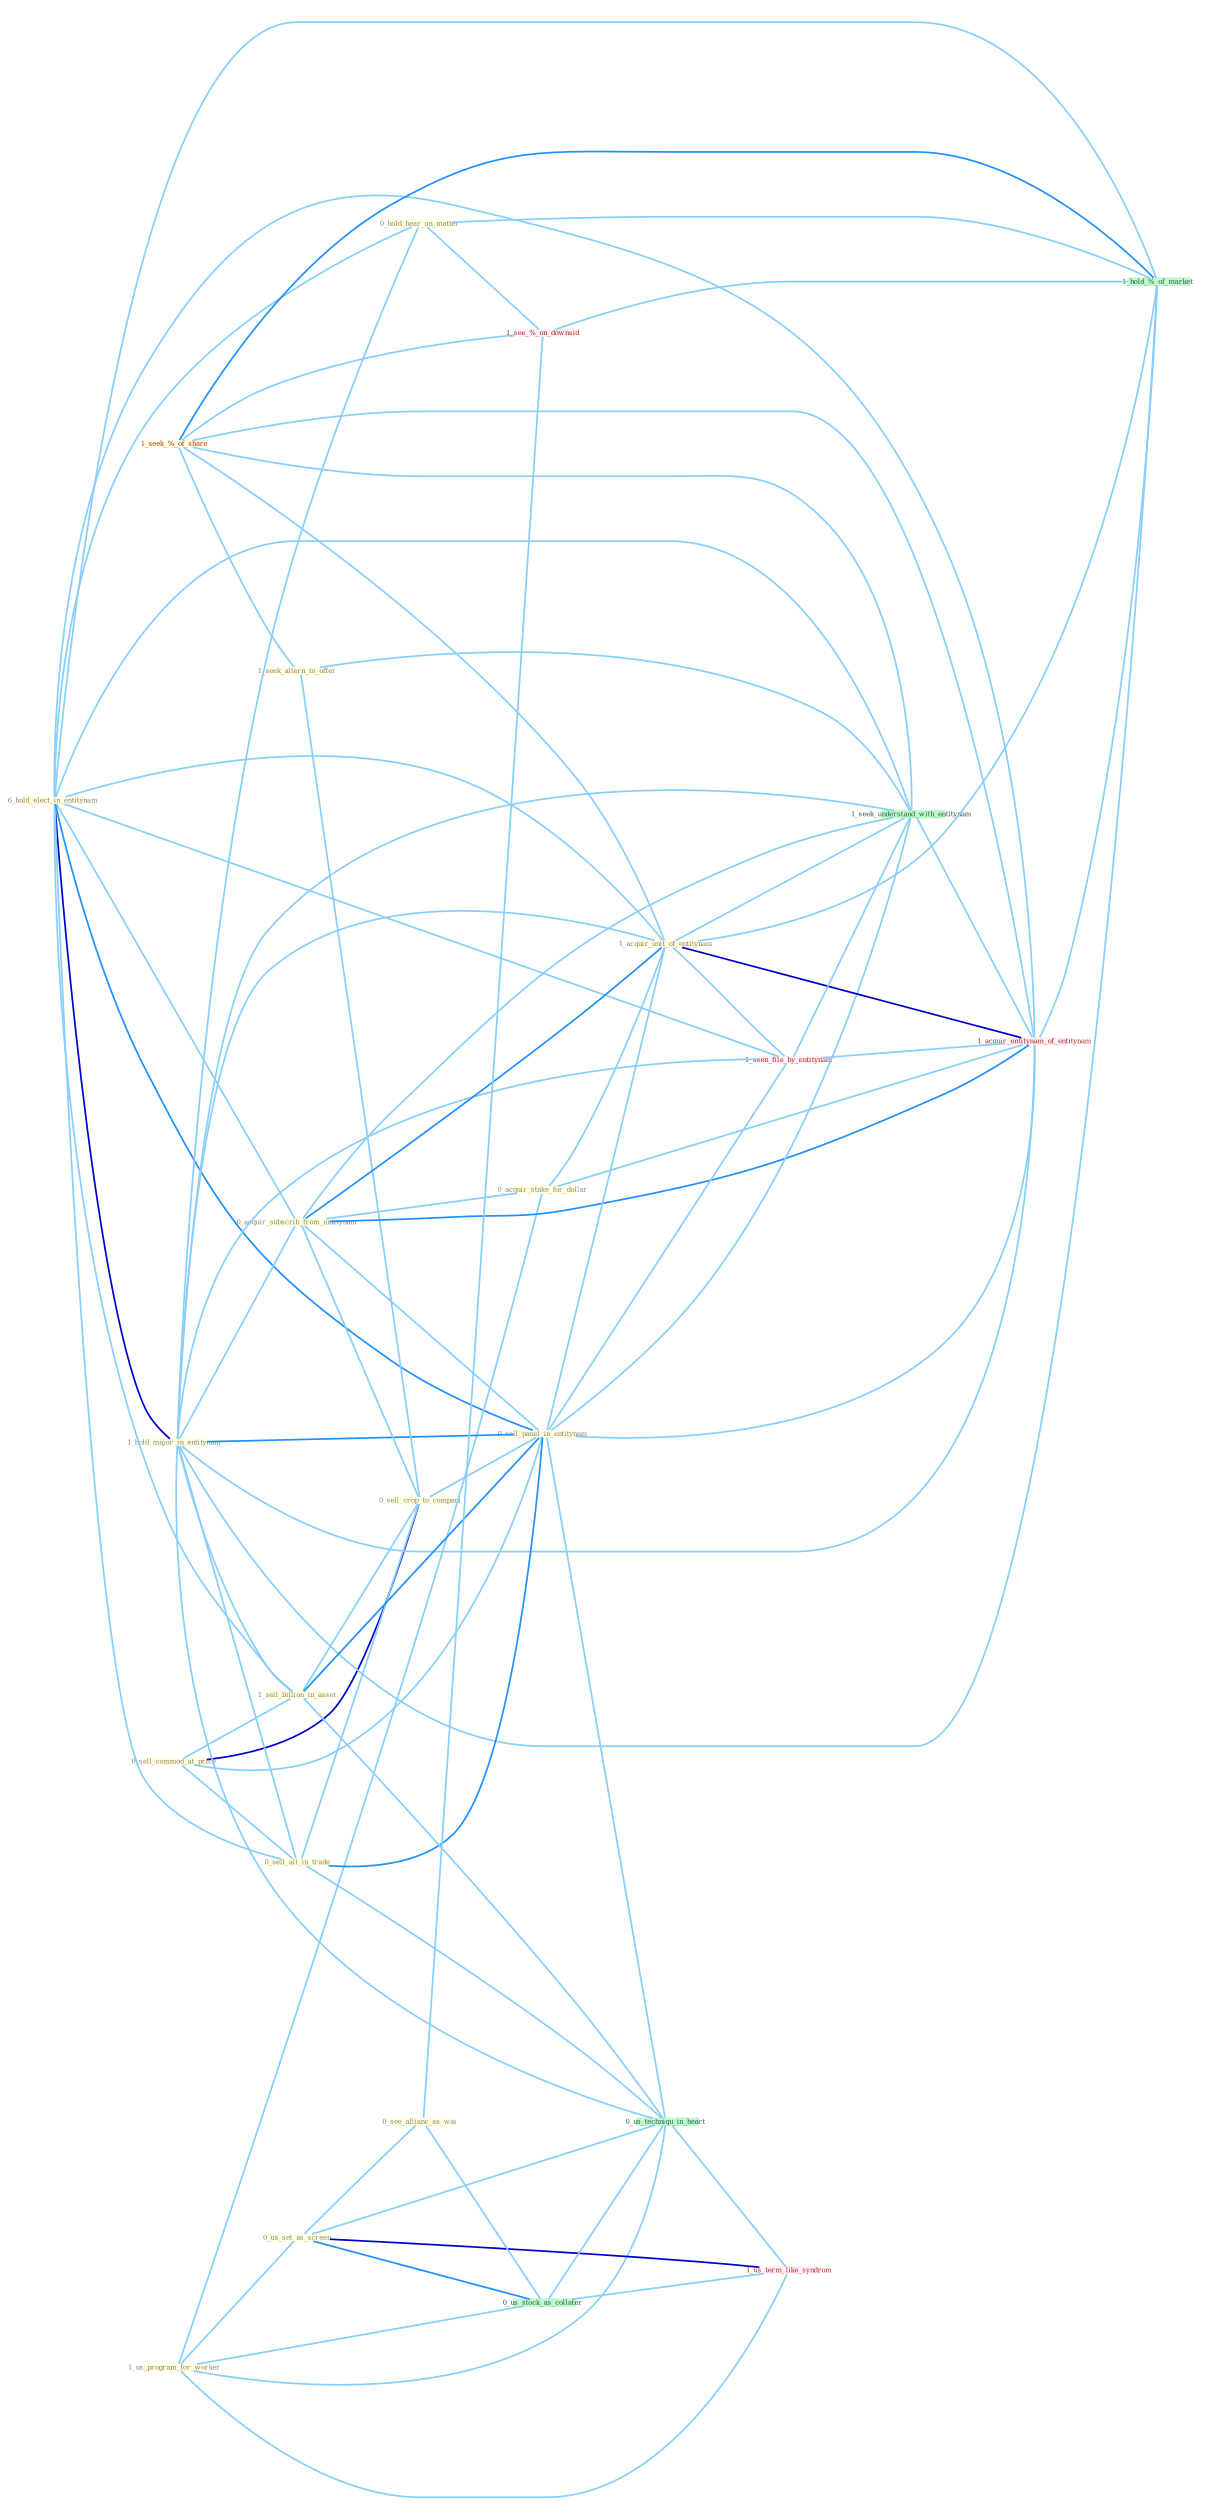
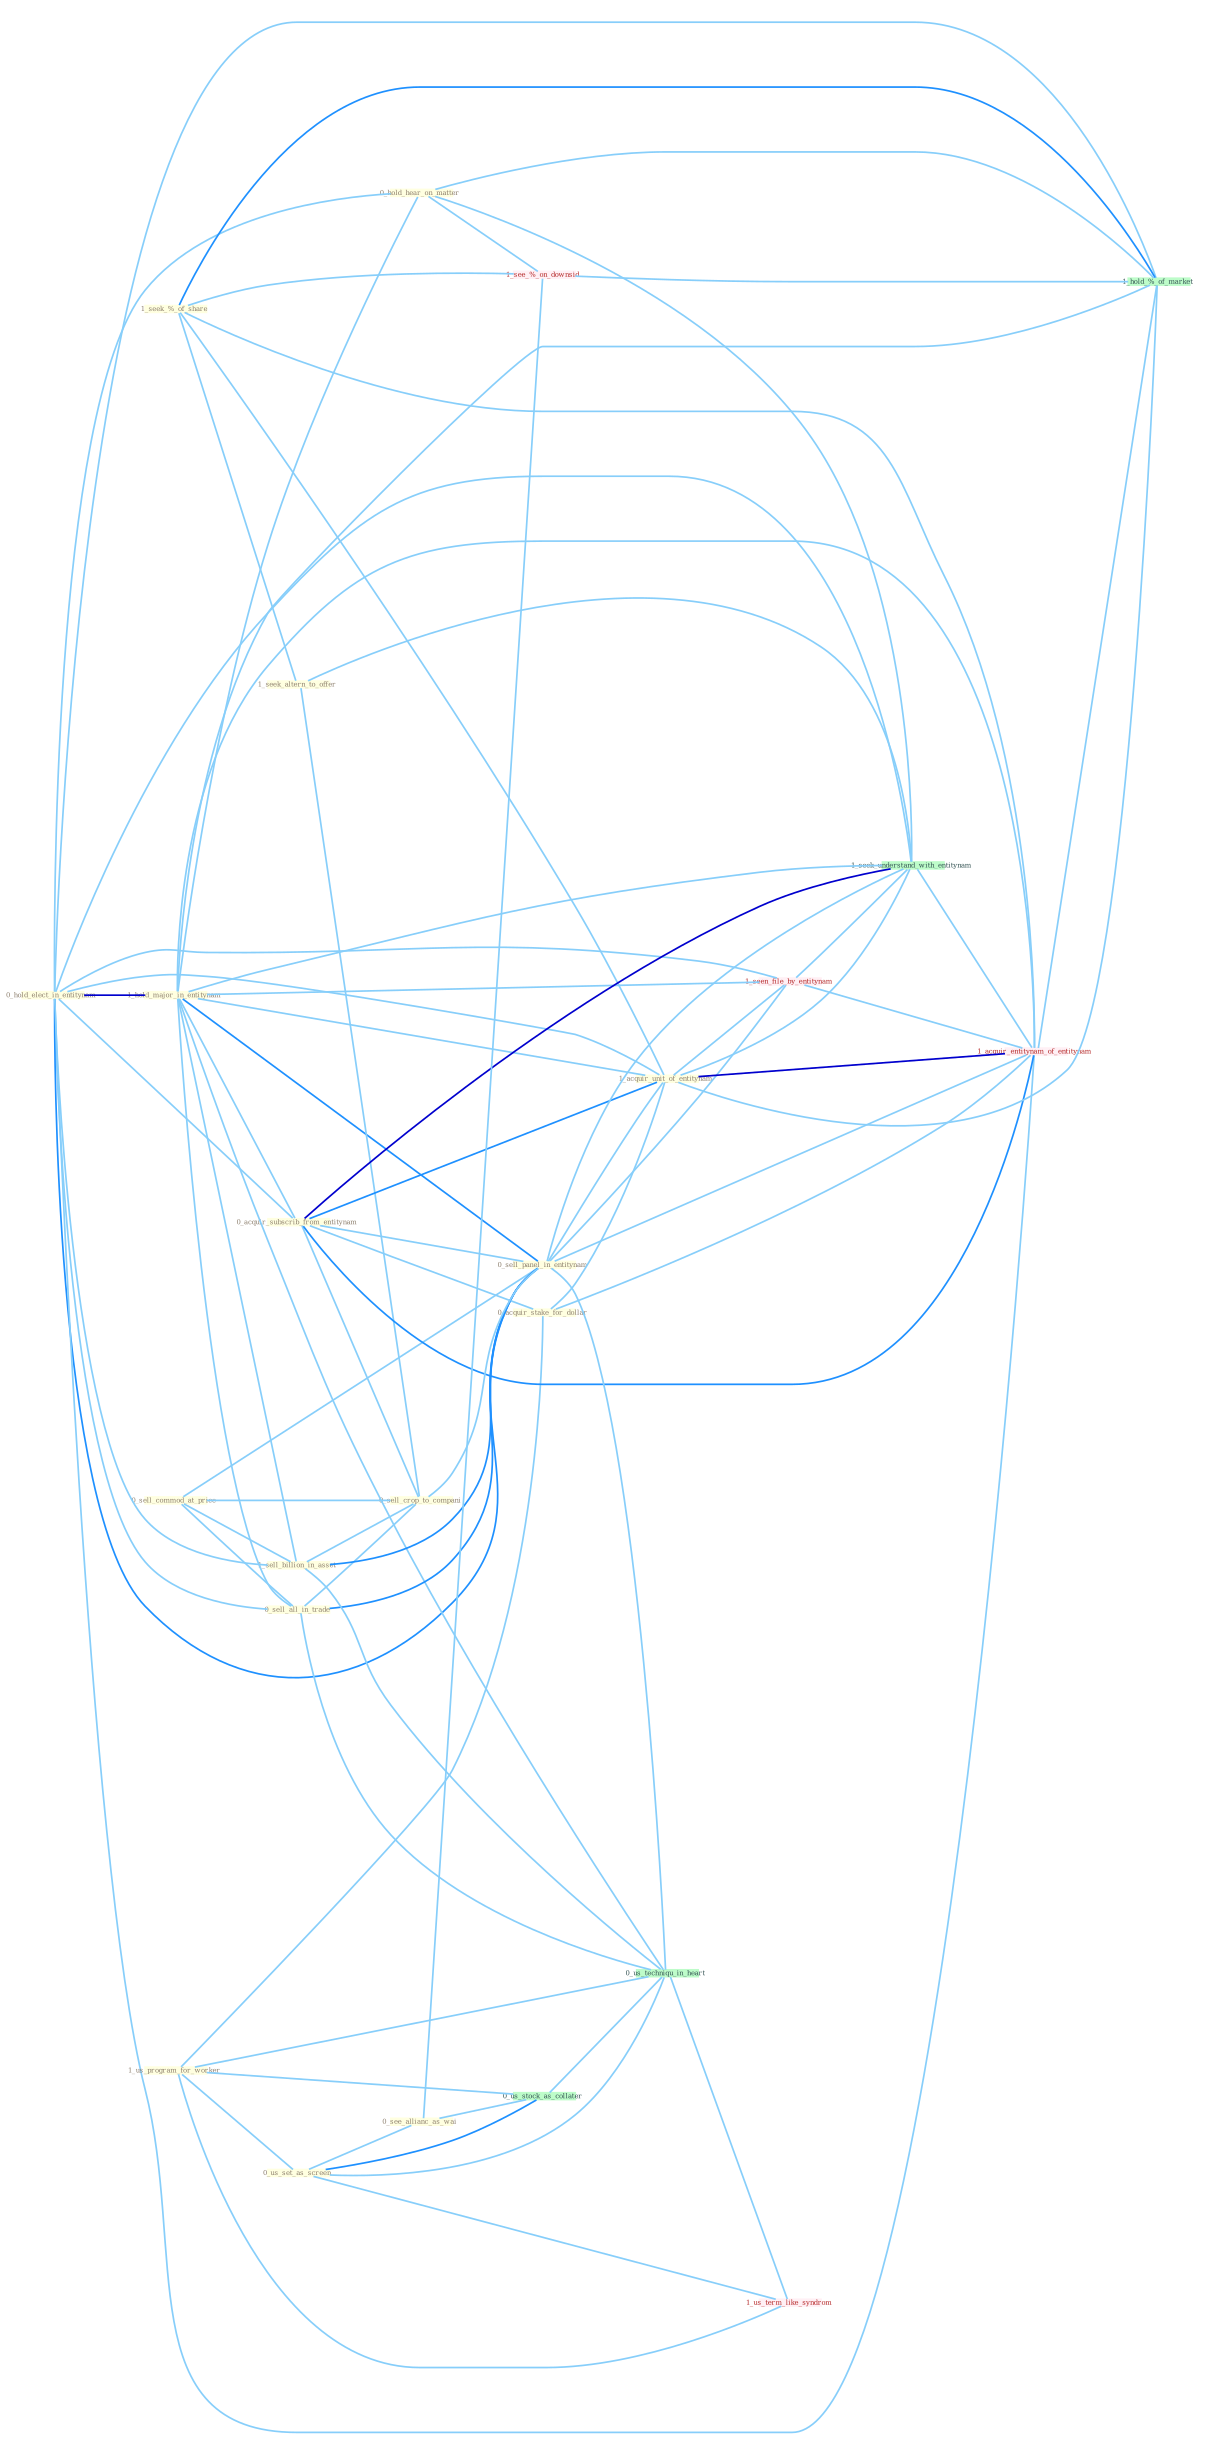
node "1_seek_%_of_share": fontcolor #b22222 -> #8b7d6b
edge "1_seek_%_of_share" -- "1_seek_understand_with_entitynam": now "0_hold_hear_on_matter" -- "1_seek_understand_with_entitynam"
node "6_hold_elect_in_entitynam": label "6_hold_elect_in_entitynam" -> "0_hold_elect_in_entitynam"
edge "1_seek_understand_with_entitynam" -- "0_acquir_subscrib_from_entitynam": color #87cefa -> #0000cd
edge "0_sell_crop_to_compani" -- "0_sell_commod_at_price": color #0000cd -> #87cefa
edge "0_us_set_as_screen" -- "1_us_term_like_syndrom": color #0000cd -> #87cefa
edge "1_us_term_like_syndrom" -- "0_us_stock_as_collater": removed
